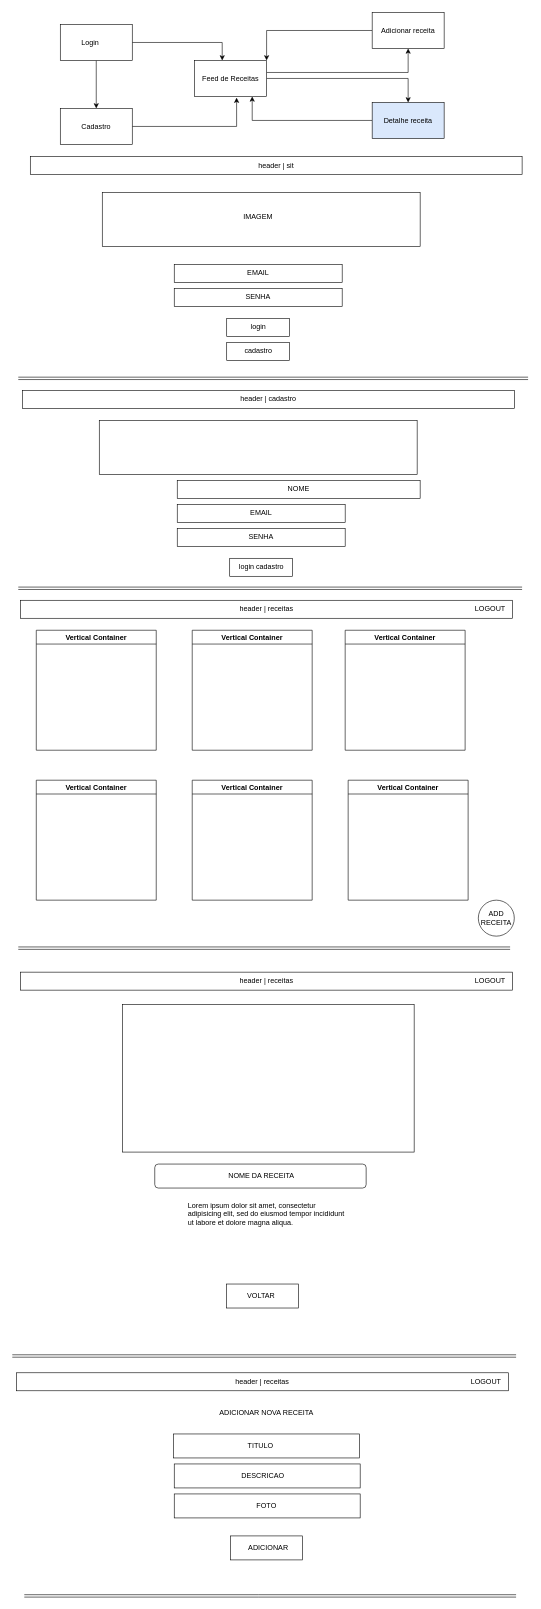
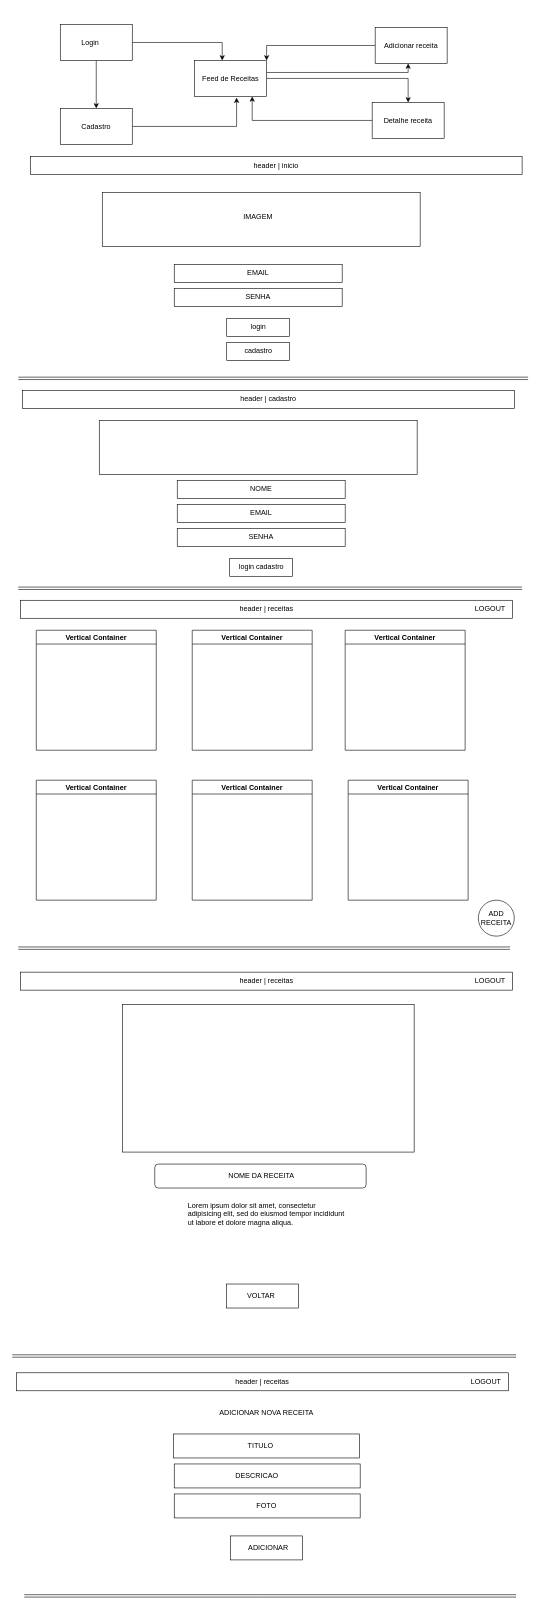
node "Adicionar receita": moved (408, 30) -> (411, 45)
node "Detalhe receita": fillcolor #dae8fc -> #ffffff
node "header | sit": label "header | sit" -> "header | inicio"
node "NOME": size 243x18 -> 168x18
node "DESCRICAO": moved (263, 1476) -> (257, 1476)
